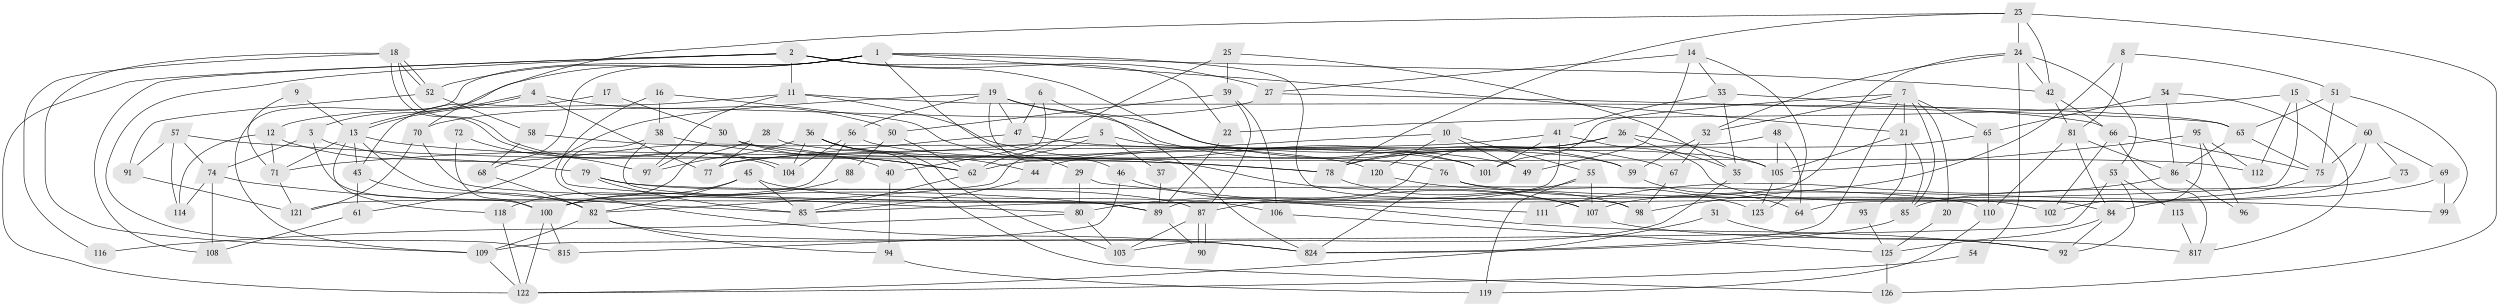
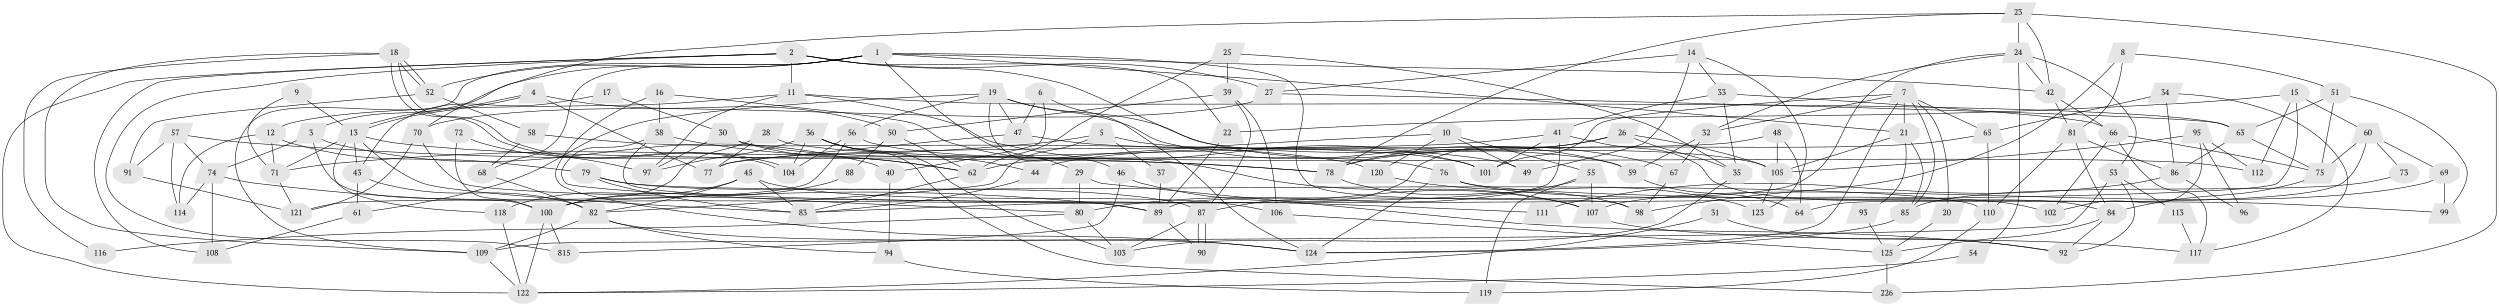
node "824": label "824" -> "124"
node "817": label "817" -> "117"
node "126": label "126" -> "226"
